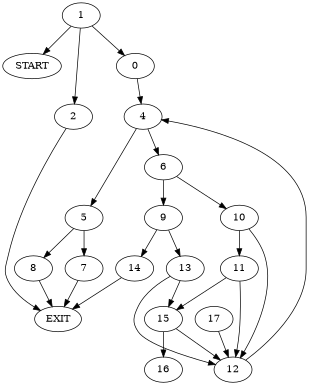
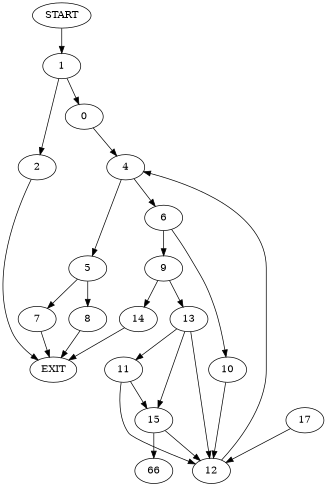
edge "1" -> "START": reversed
edge "10" -> "11": now "13" -> "11"
node "16": label "16" -> "66"
